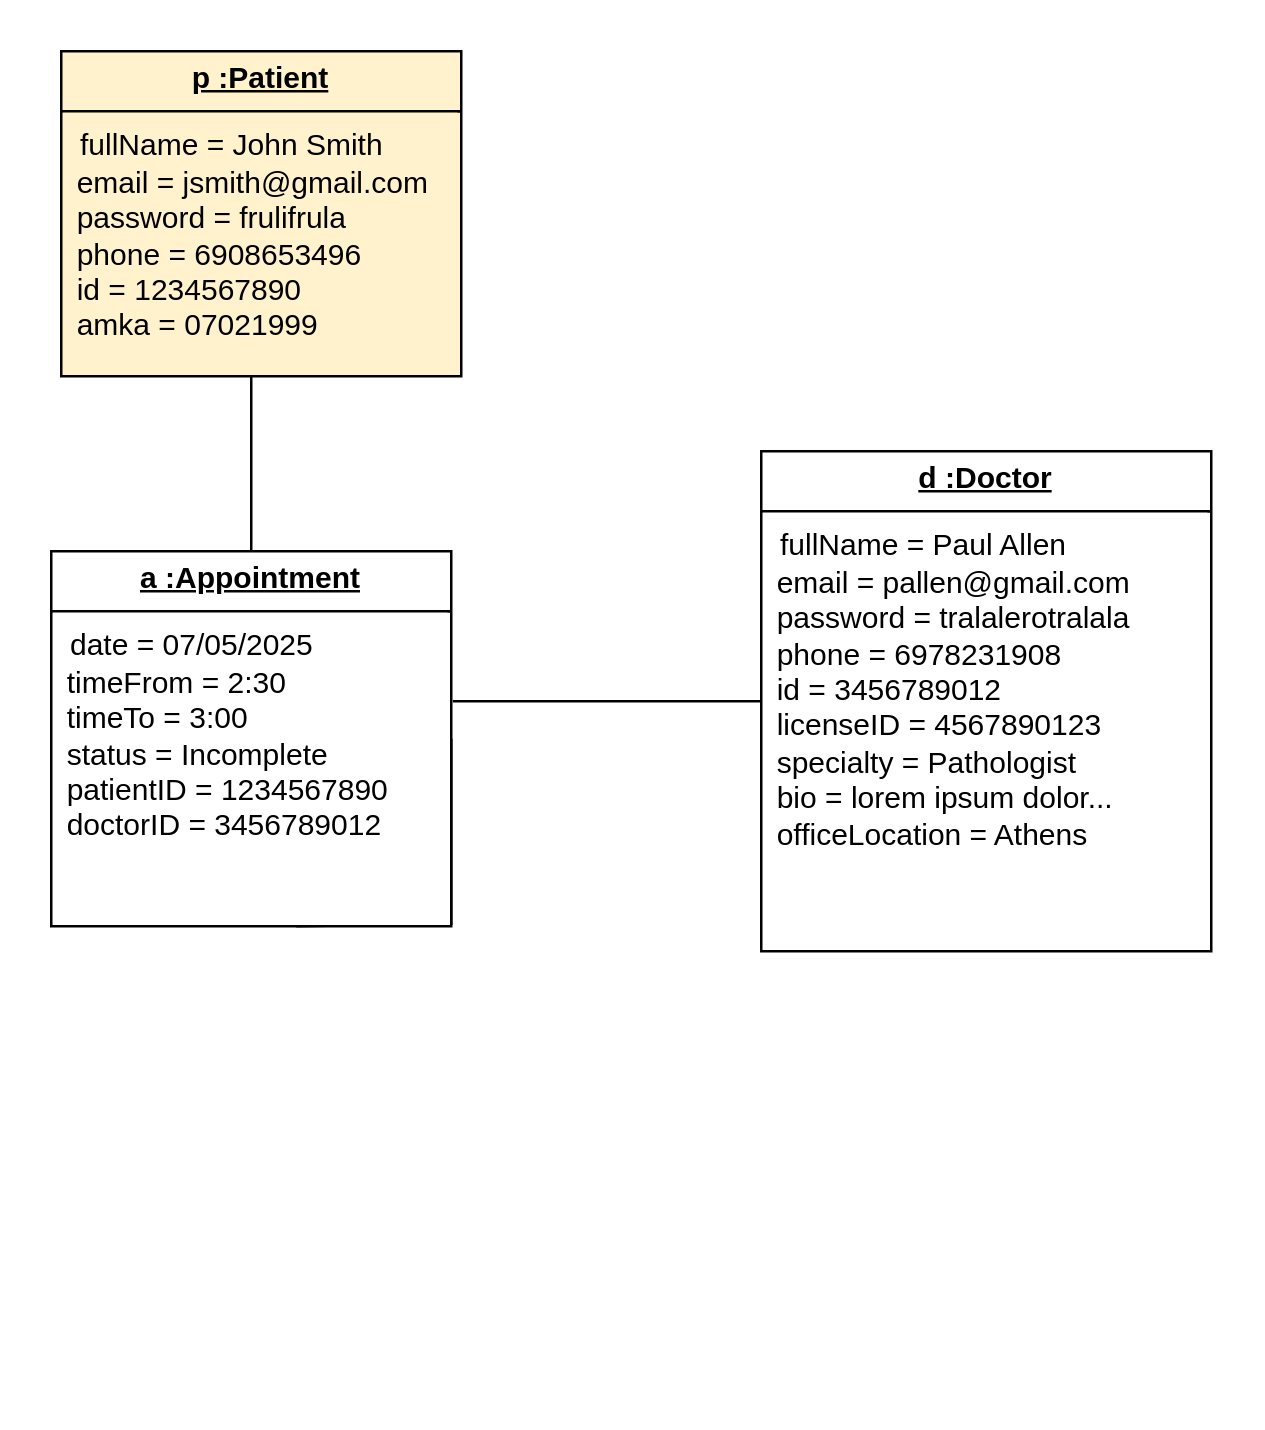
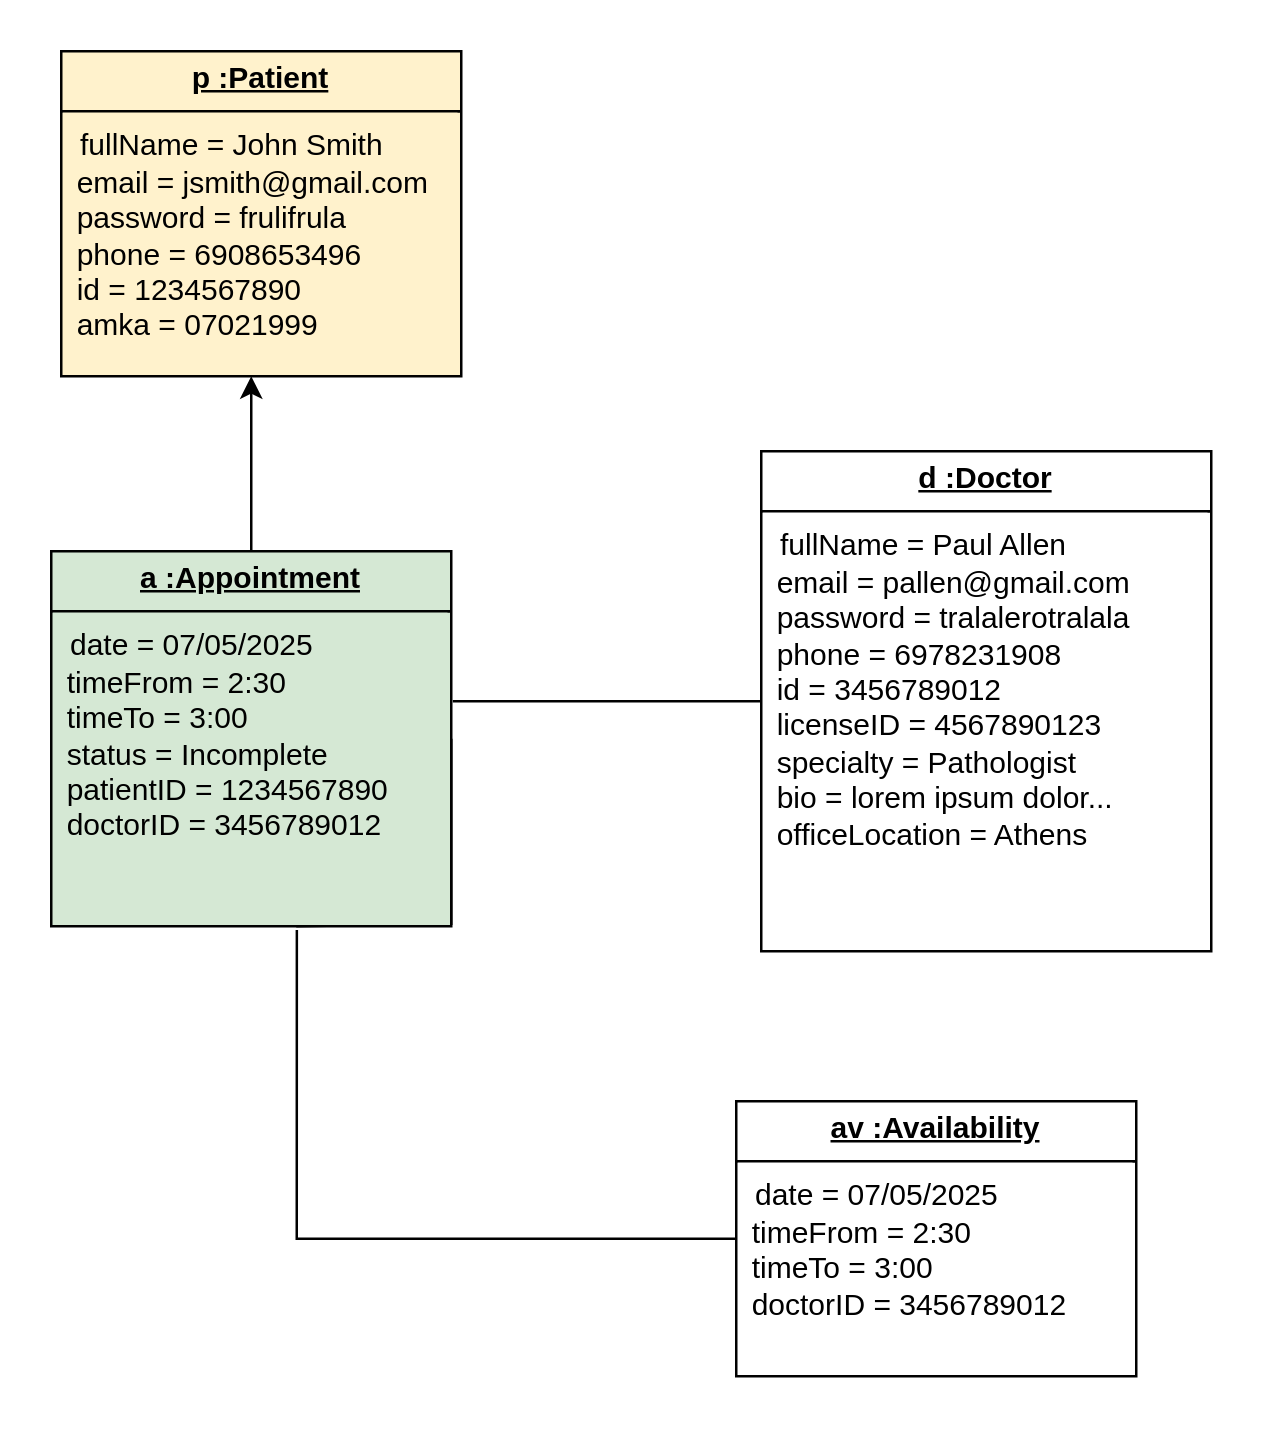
edge "p :Patient fullName = John Smith email = jsmith@gmail.com password = frulifrula phone = 6908653496 id = 1234567890 amka = 07021999" -- "a :Appointment date = 07/05/2025 timeFrom = 2:30 timeTo = 3:00 status = Incomplete patientID = 1234567890 doctorID = 3456789012": arrowhead none -> classic
node "a :Appointment date = 07/05/2025 timeFrom = 2:30 timeTo = 3:00 status = Incomplete patientID = 1234567890 doctorID = 3456789012": fillcolor #ffffff -> #d5e8d4
edge "a :Appointment date = 07/05/2025 timeFrom = 2:30 timeTo = 3:00 status = Incomplete patientID = 1234567890 doctorID = 3456789012" -- "av :Availability date = 07/05/2025 timeFrom = 2:30 timeTo = 3:00 doctorID = 3456789012": added
node "av :Availability date = 07/05/2025 timeFrom = 2:30 timeTo = 3:00 doctorID = 3456789012": added
